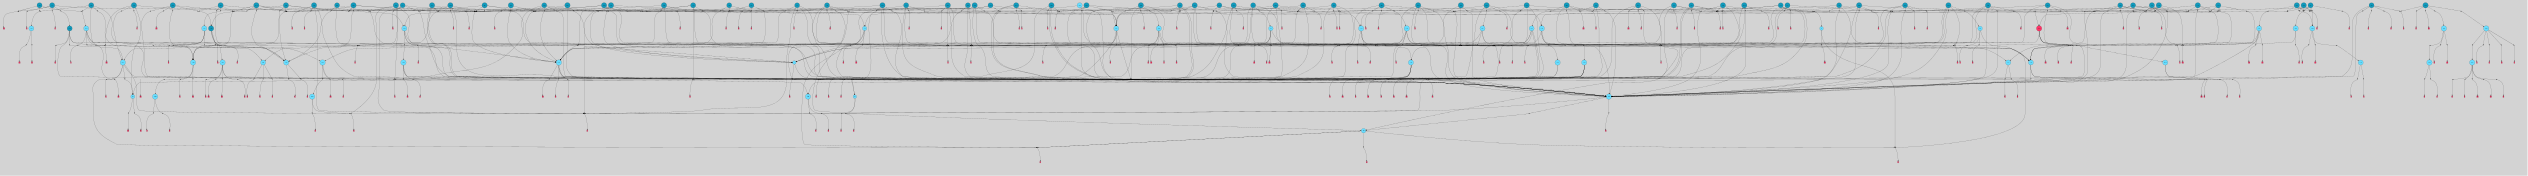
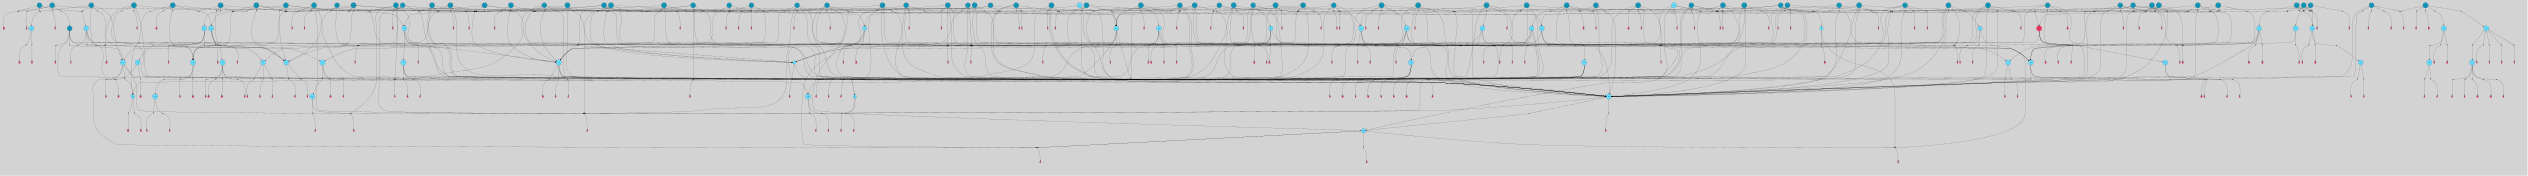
node "T859": removed
node "T857": fillcolor #1199bb -> #66ddff
node "T782": fillcolor #1199bb -> #66ddff
node "T783": added
node "T726": removed
